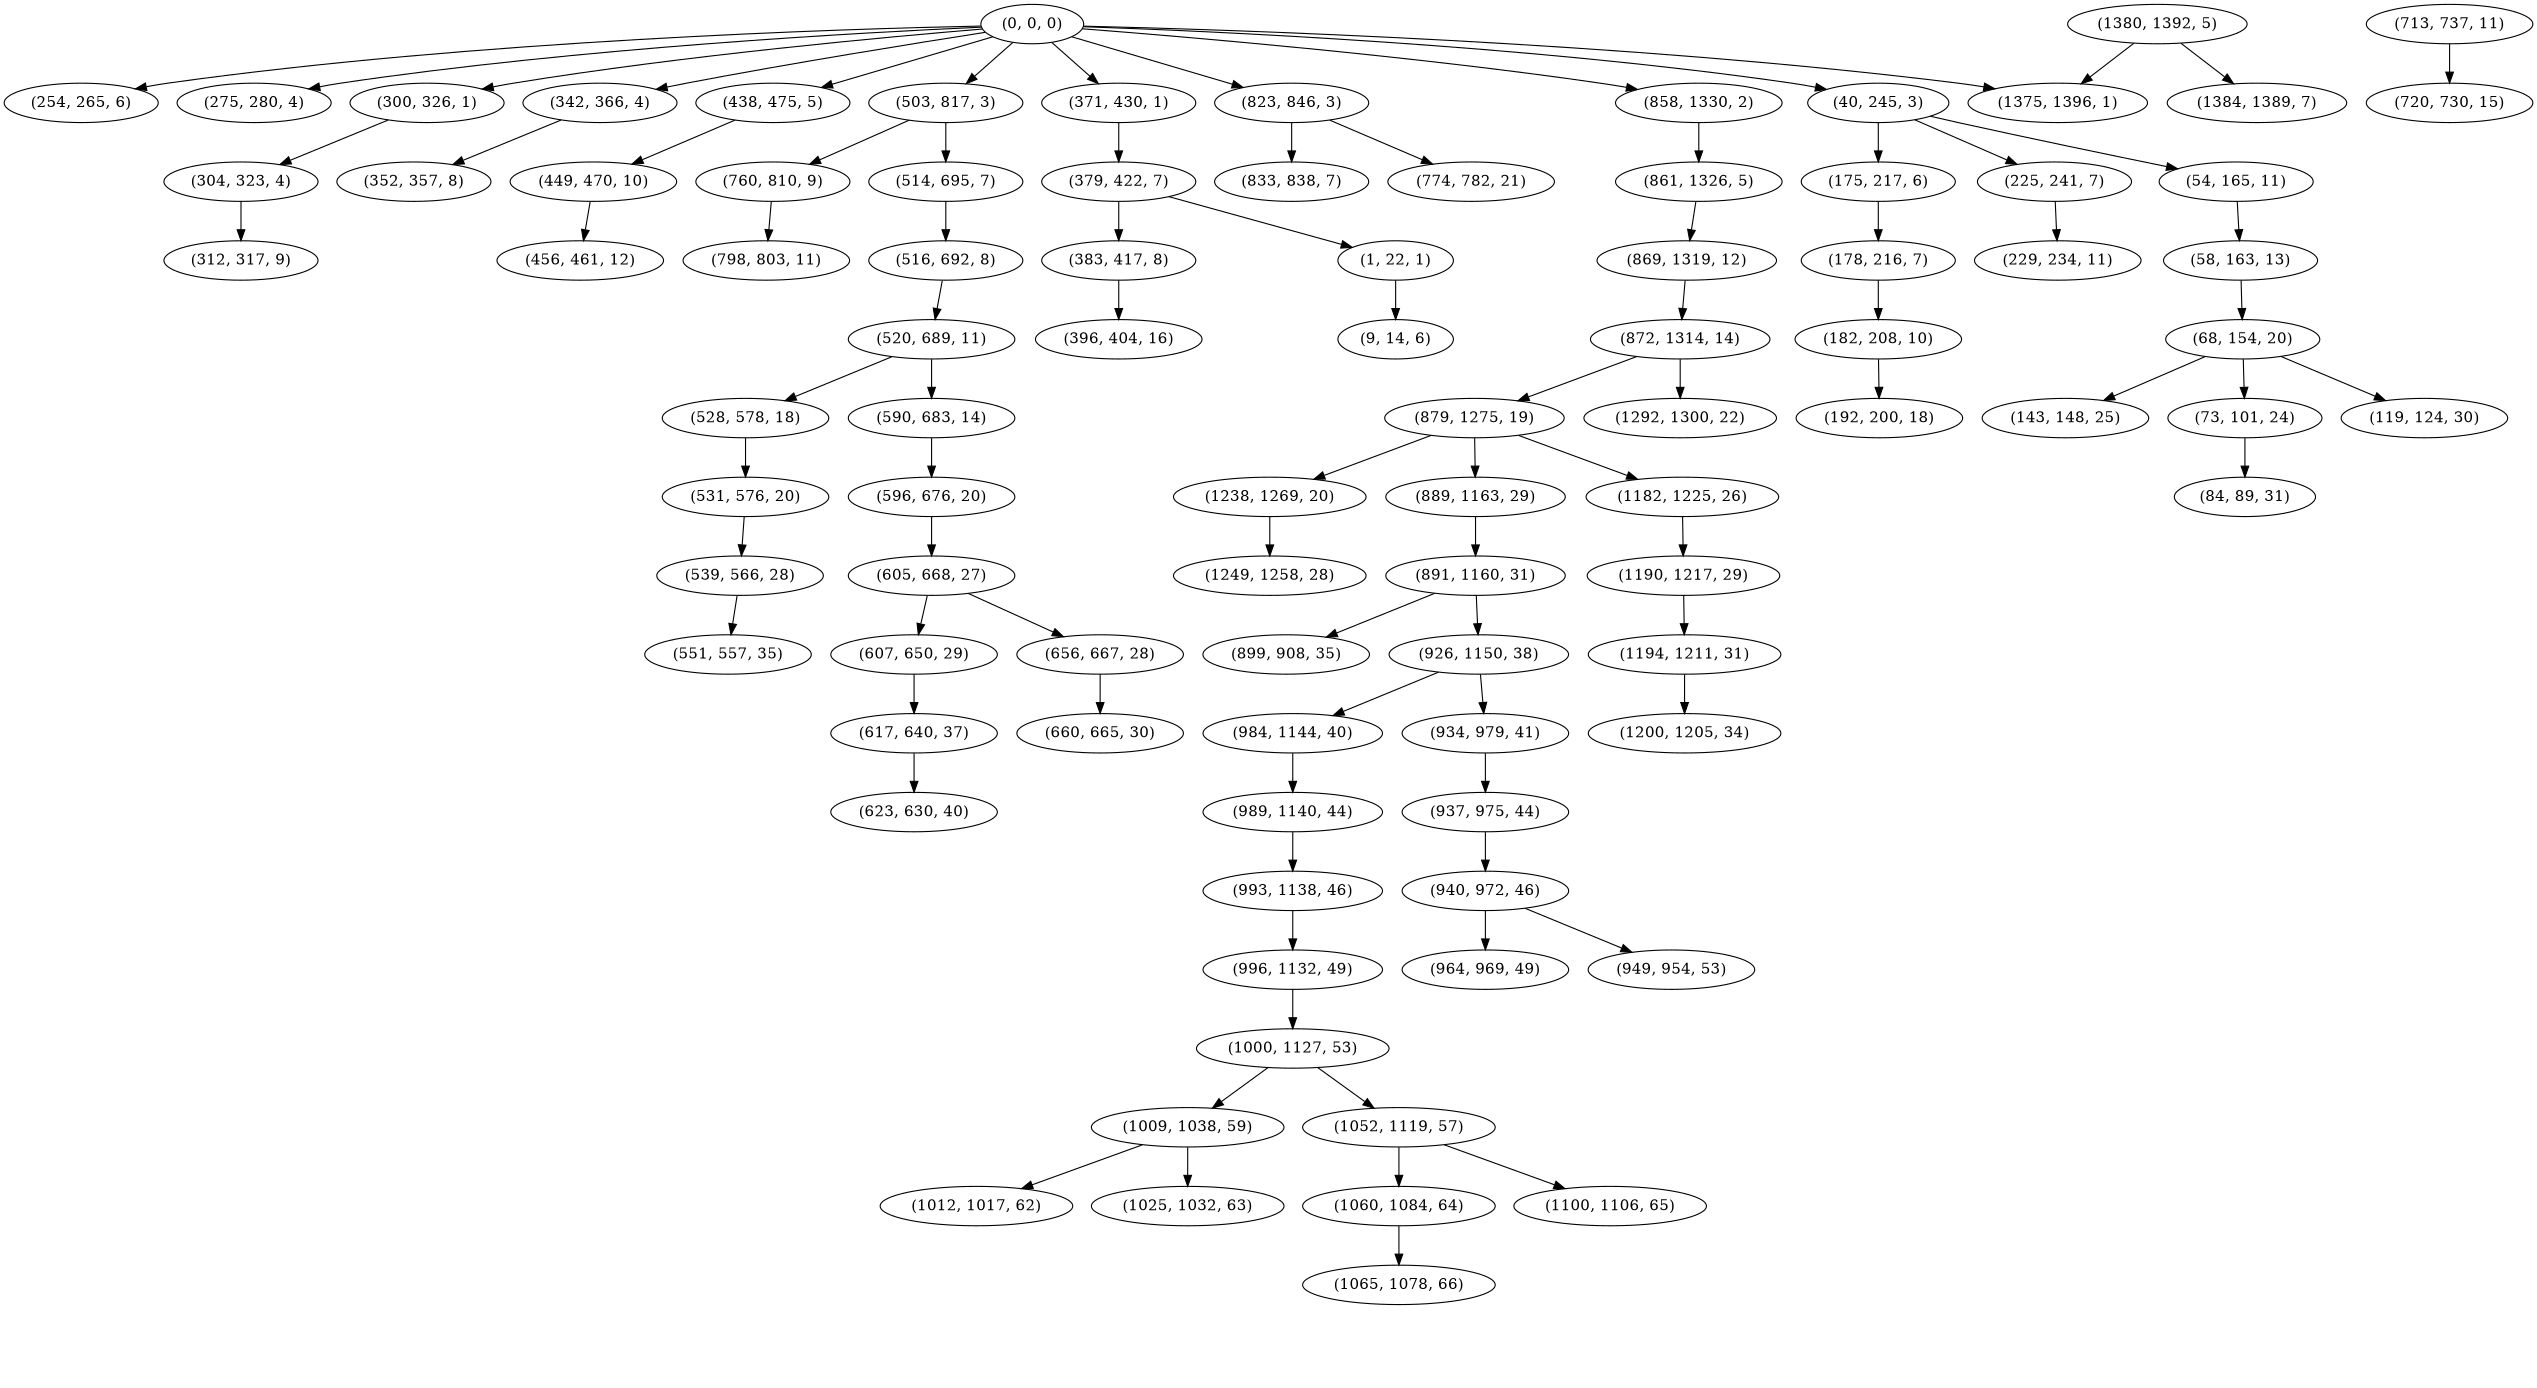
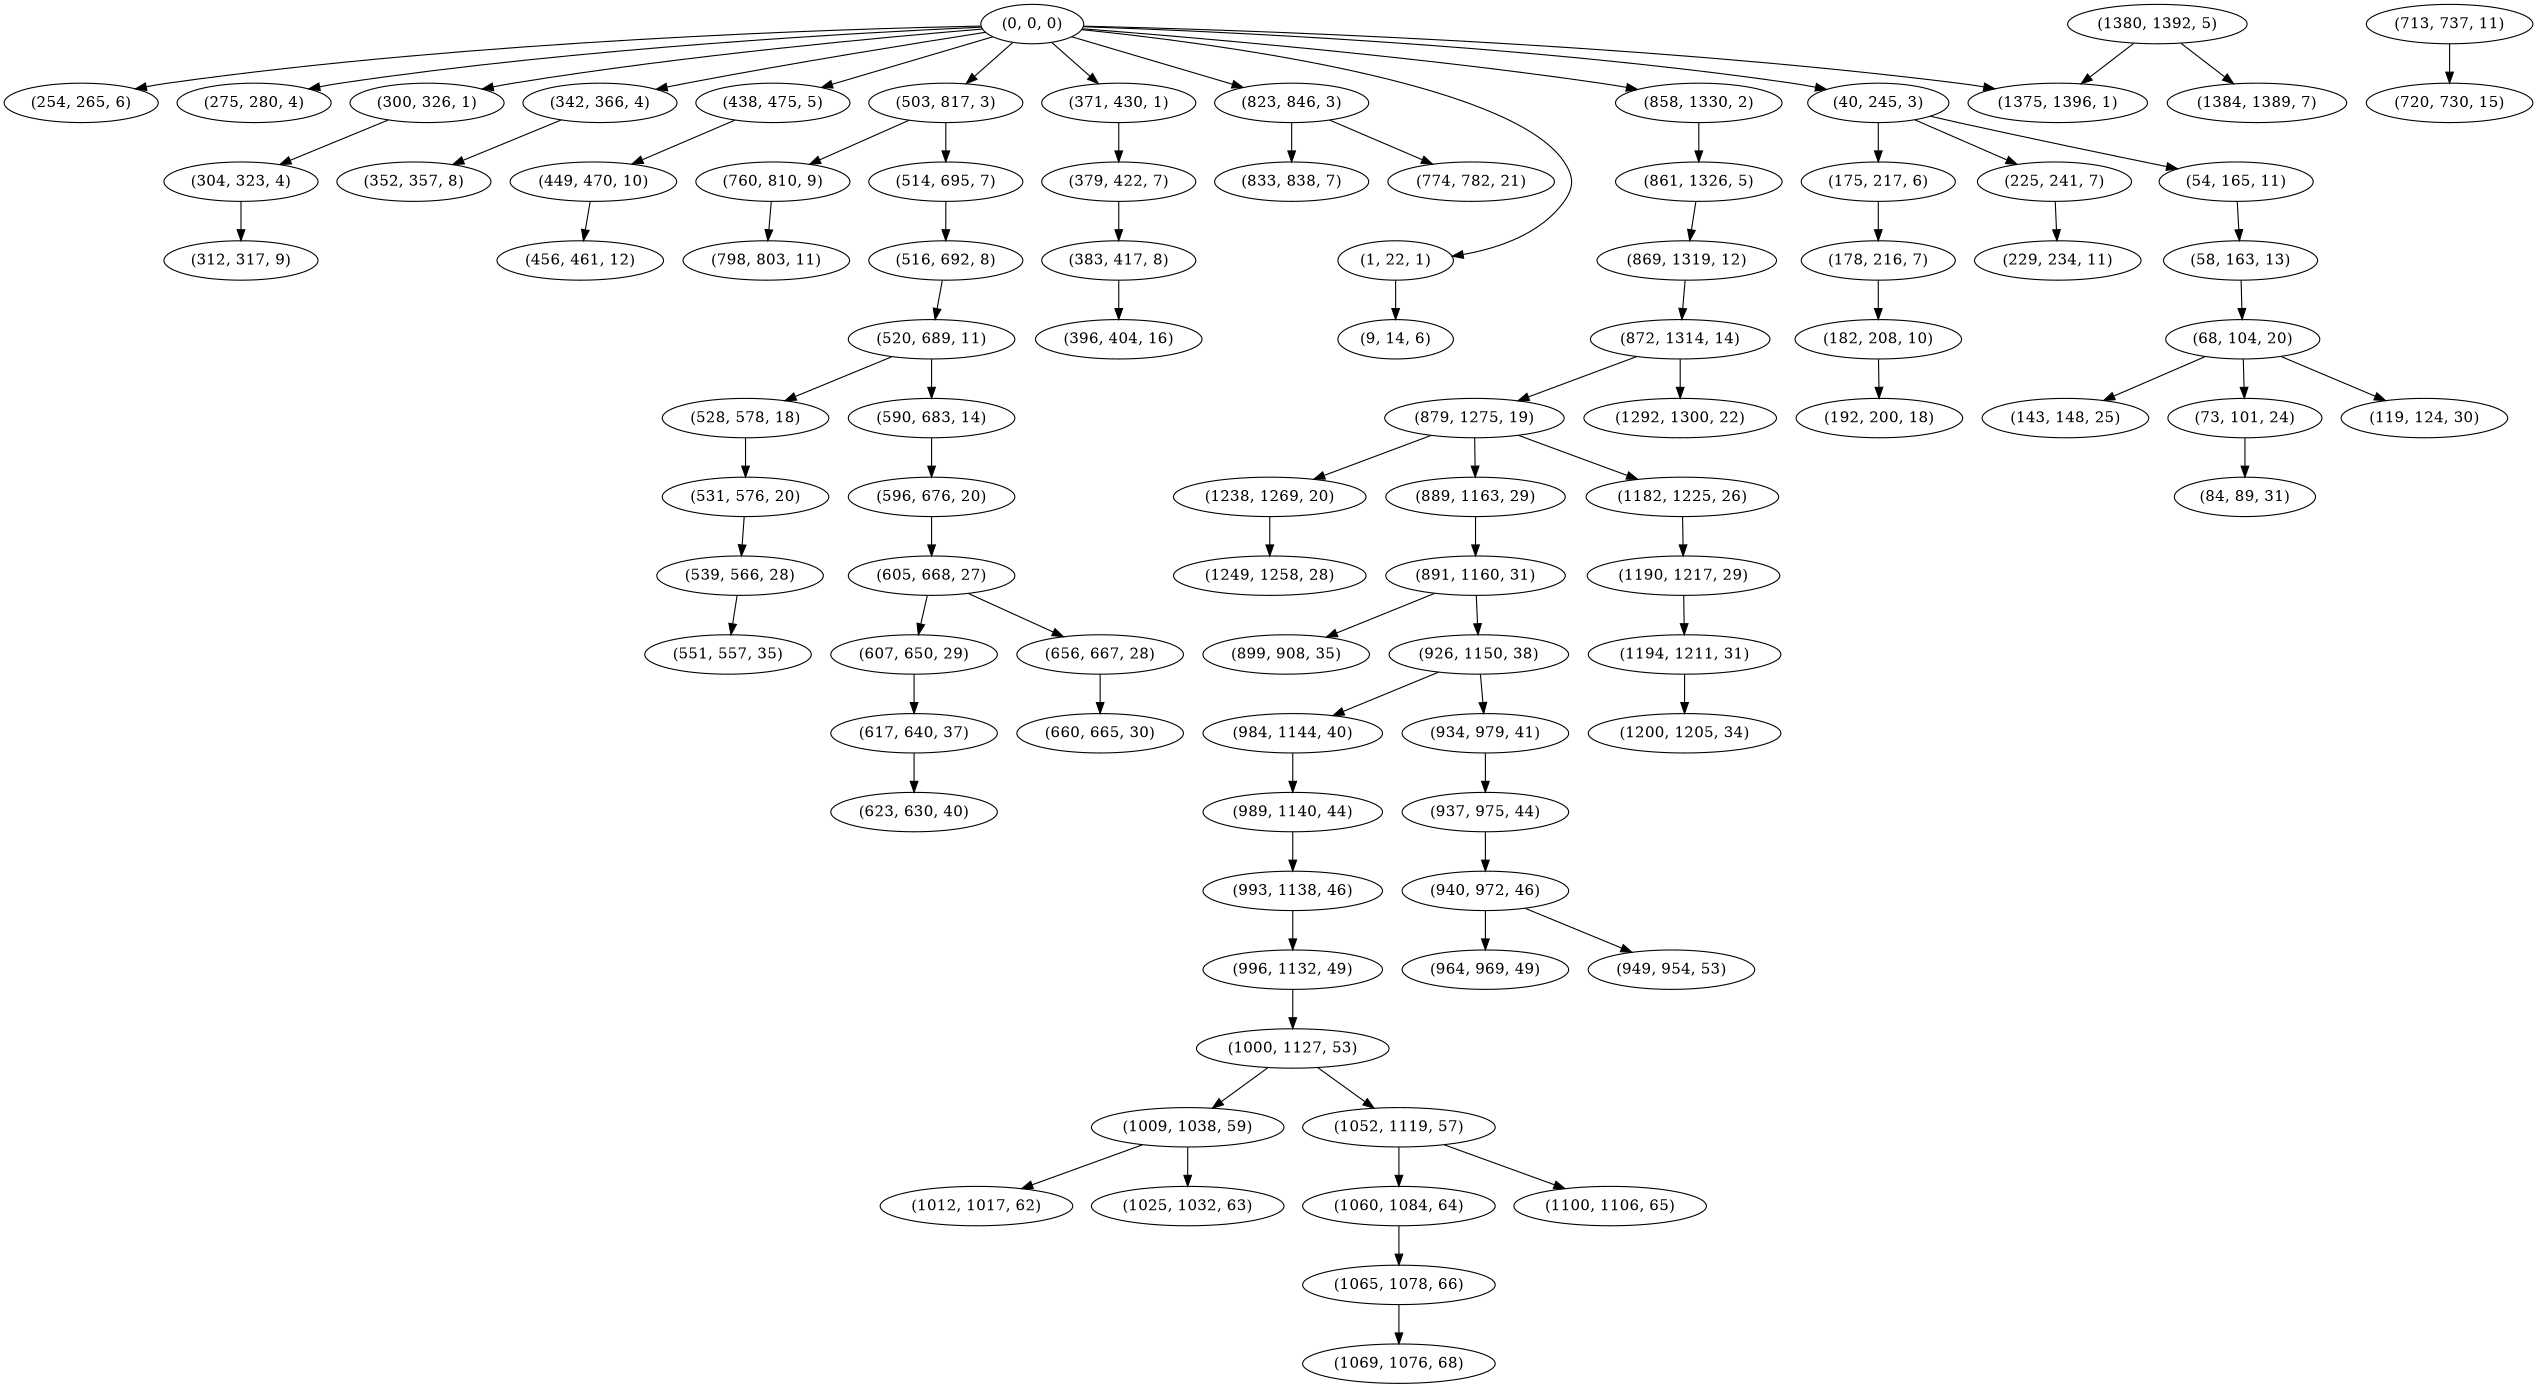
edge "(379, 422, 7)" -> "(1, 22, 1)": now "(0, 0, 0)" -> "(1, 22, 1)"
node "(68, 154, 20)": label "(68, 154, 20)" -> "(68, 104, 20)"
node "(1069, 1076, 68)": added
